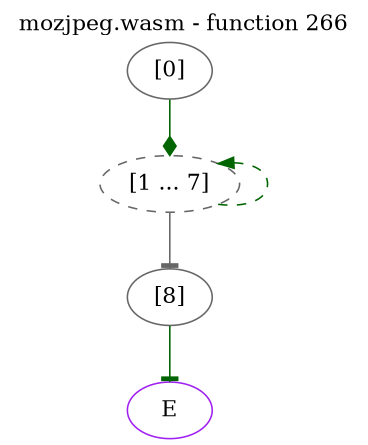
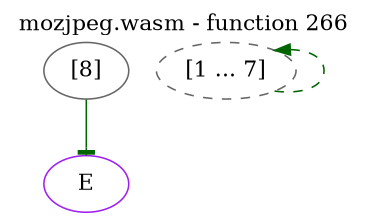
node "[0]": removed
edge "[1 ... 7]" -> "[8]": removed
